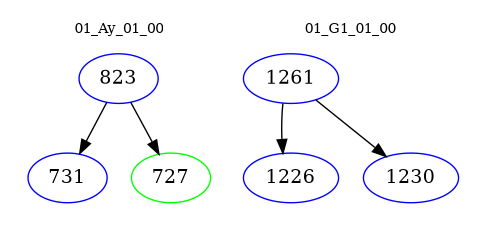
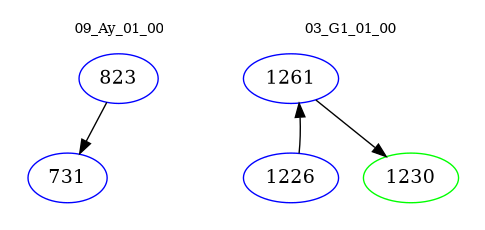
cluster "01_Ay_01_00": label "01_Ay_01_00" -> "09_Ay_01_00"
cluster "01_G1_01_00": label "01_G1_01_00" -> "03_G1_01_00"
edge "1261" -> "1226": reversed
node "727": removed
node "1230": color blue -> green
